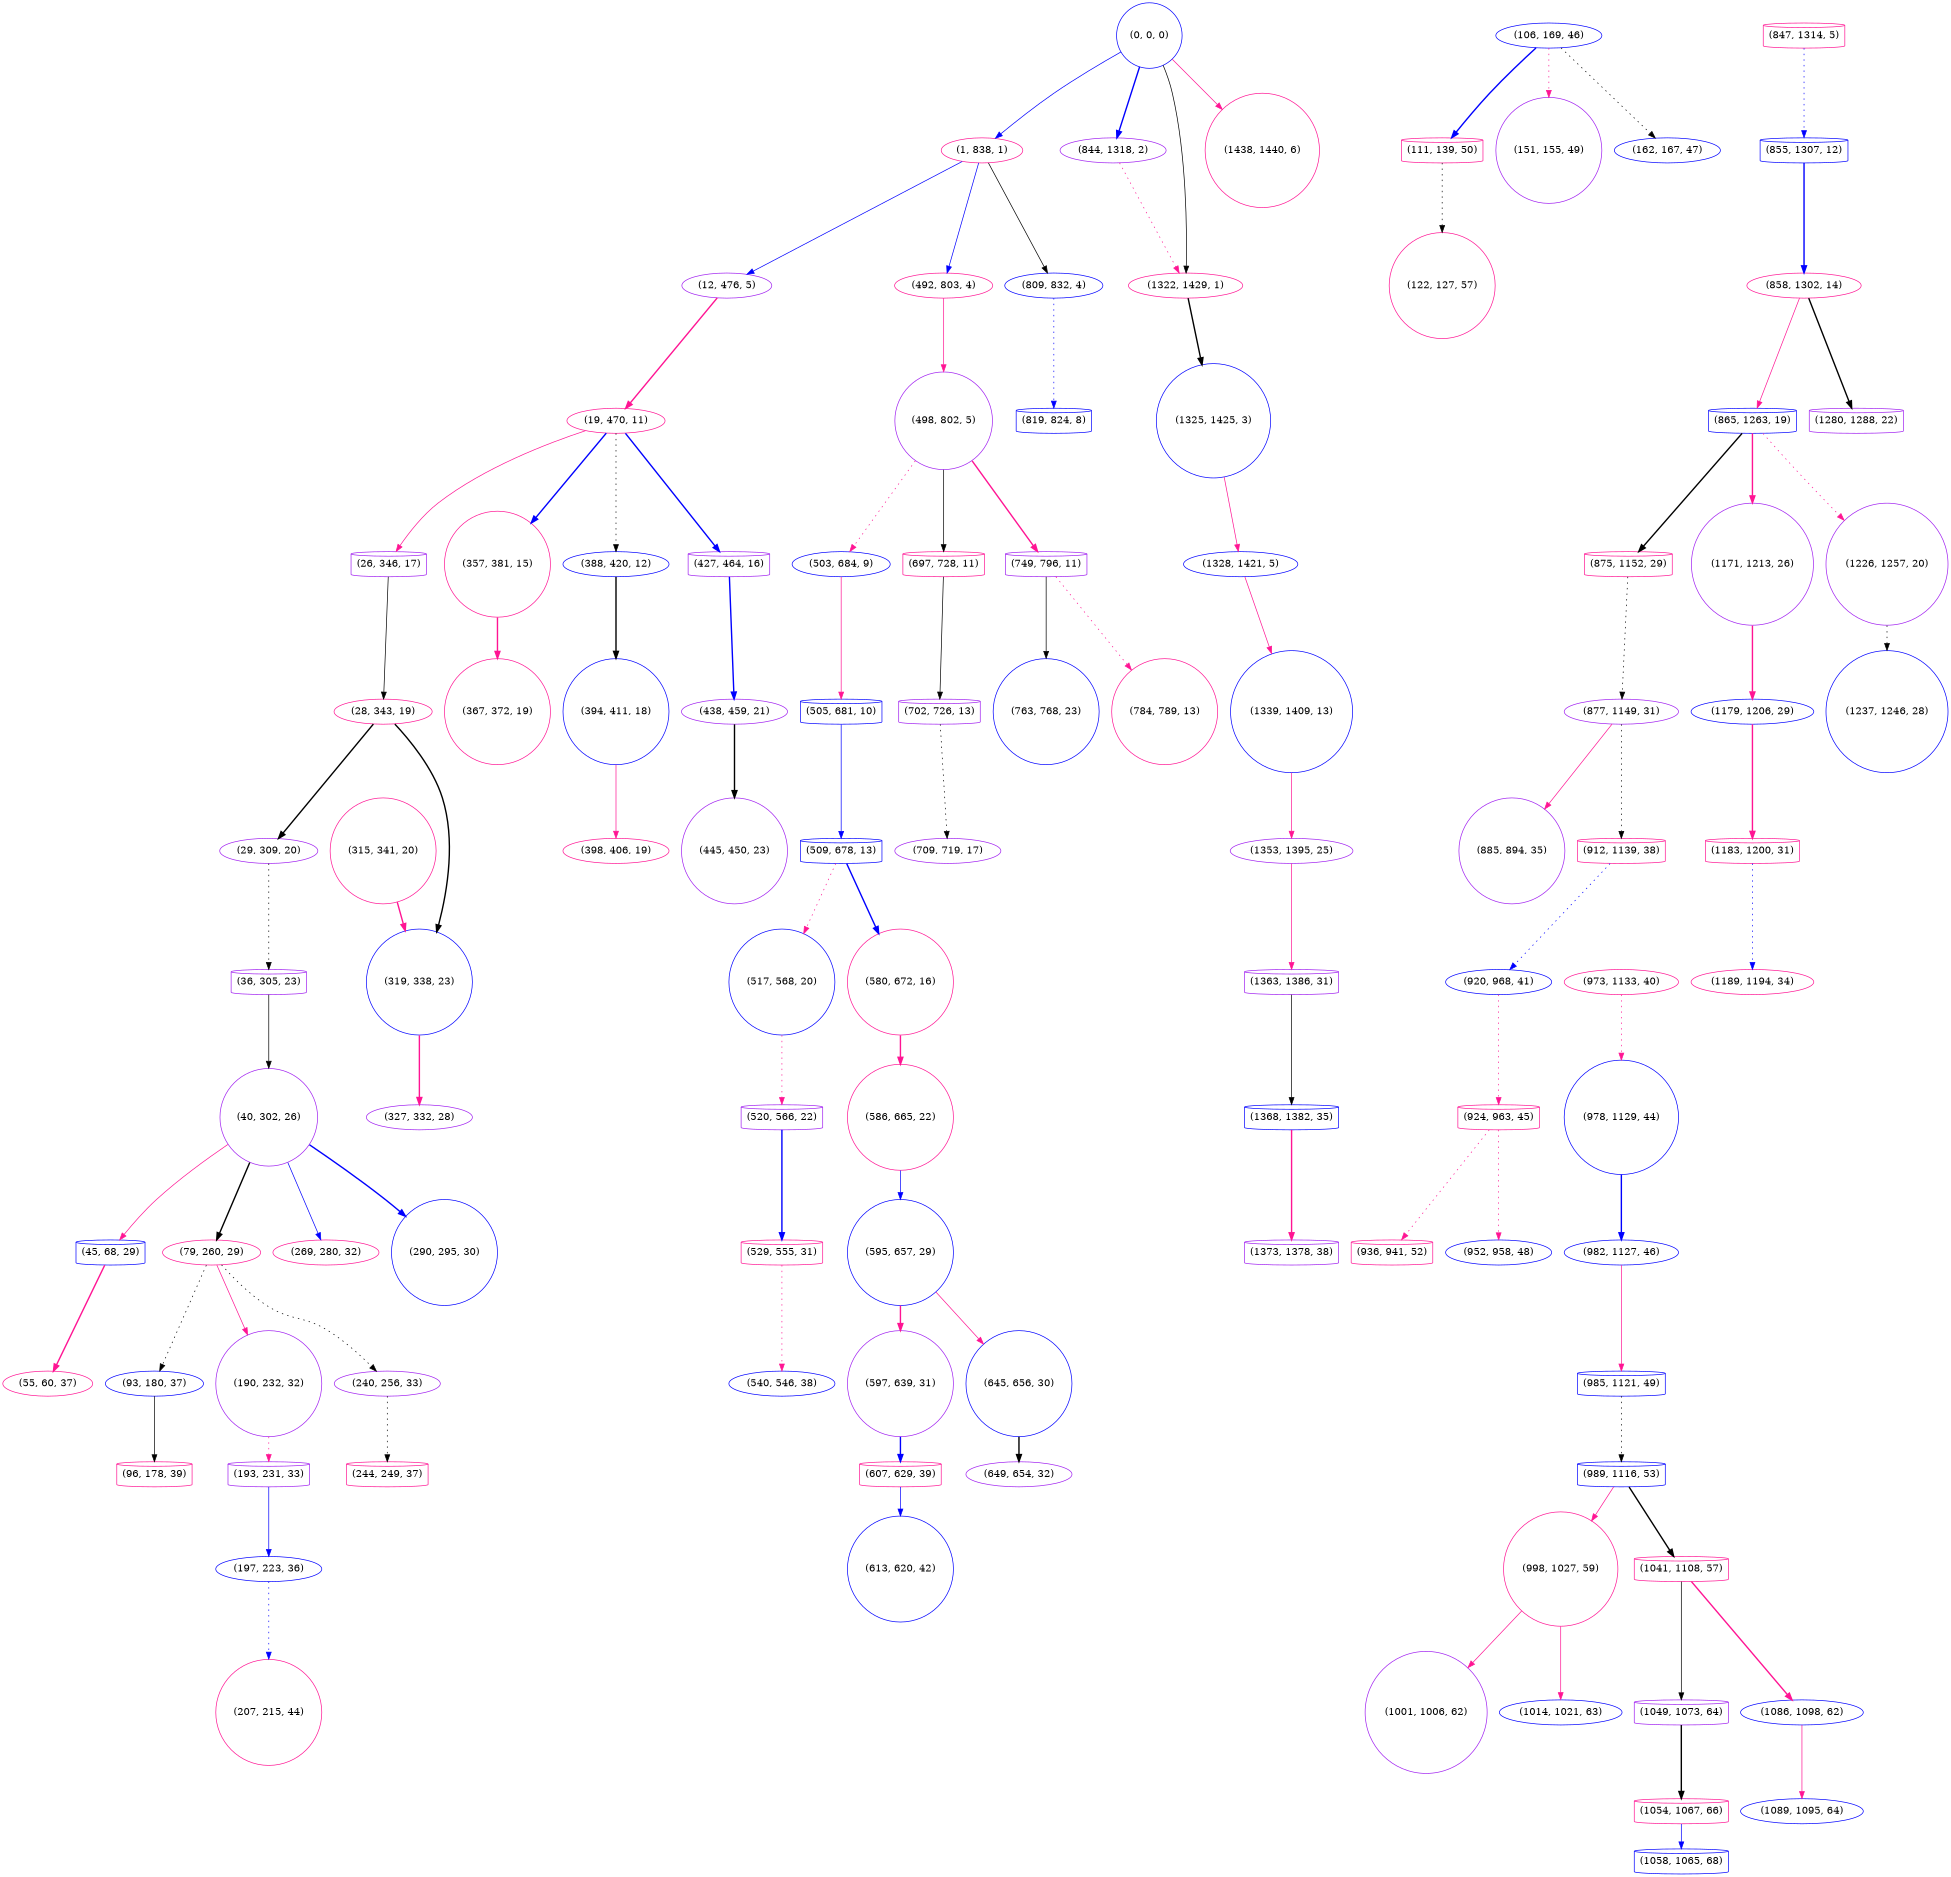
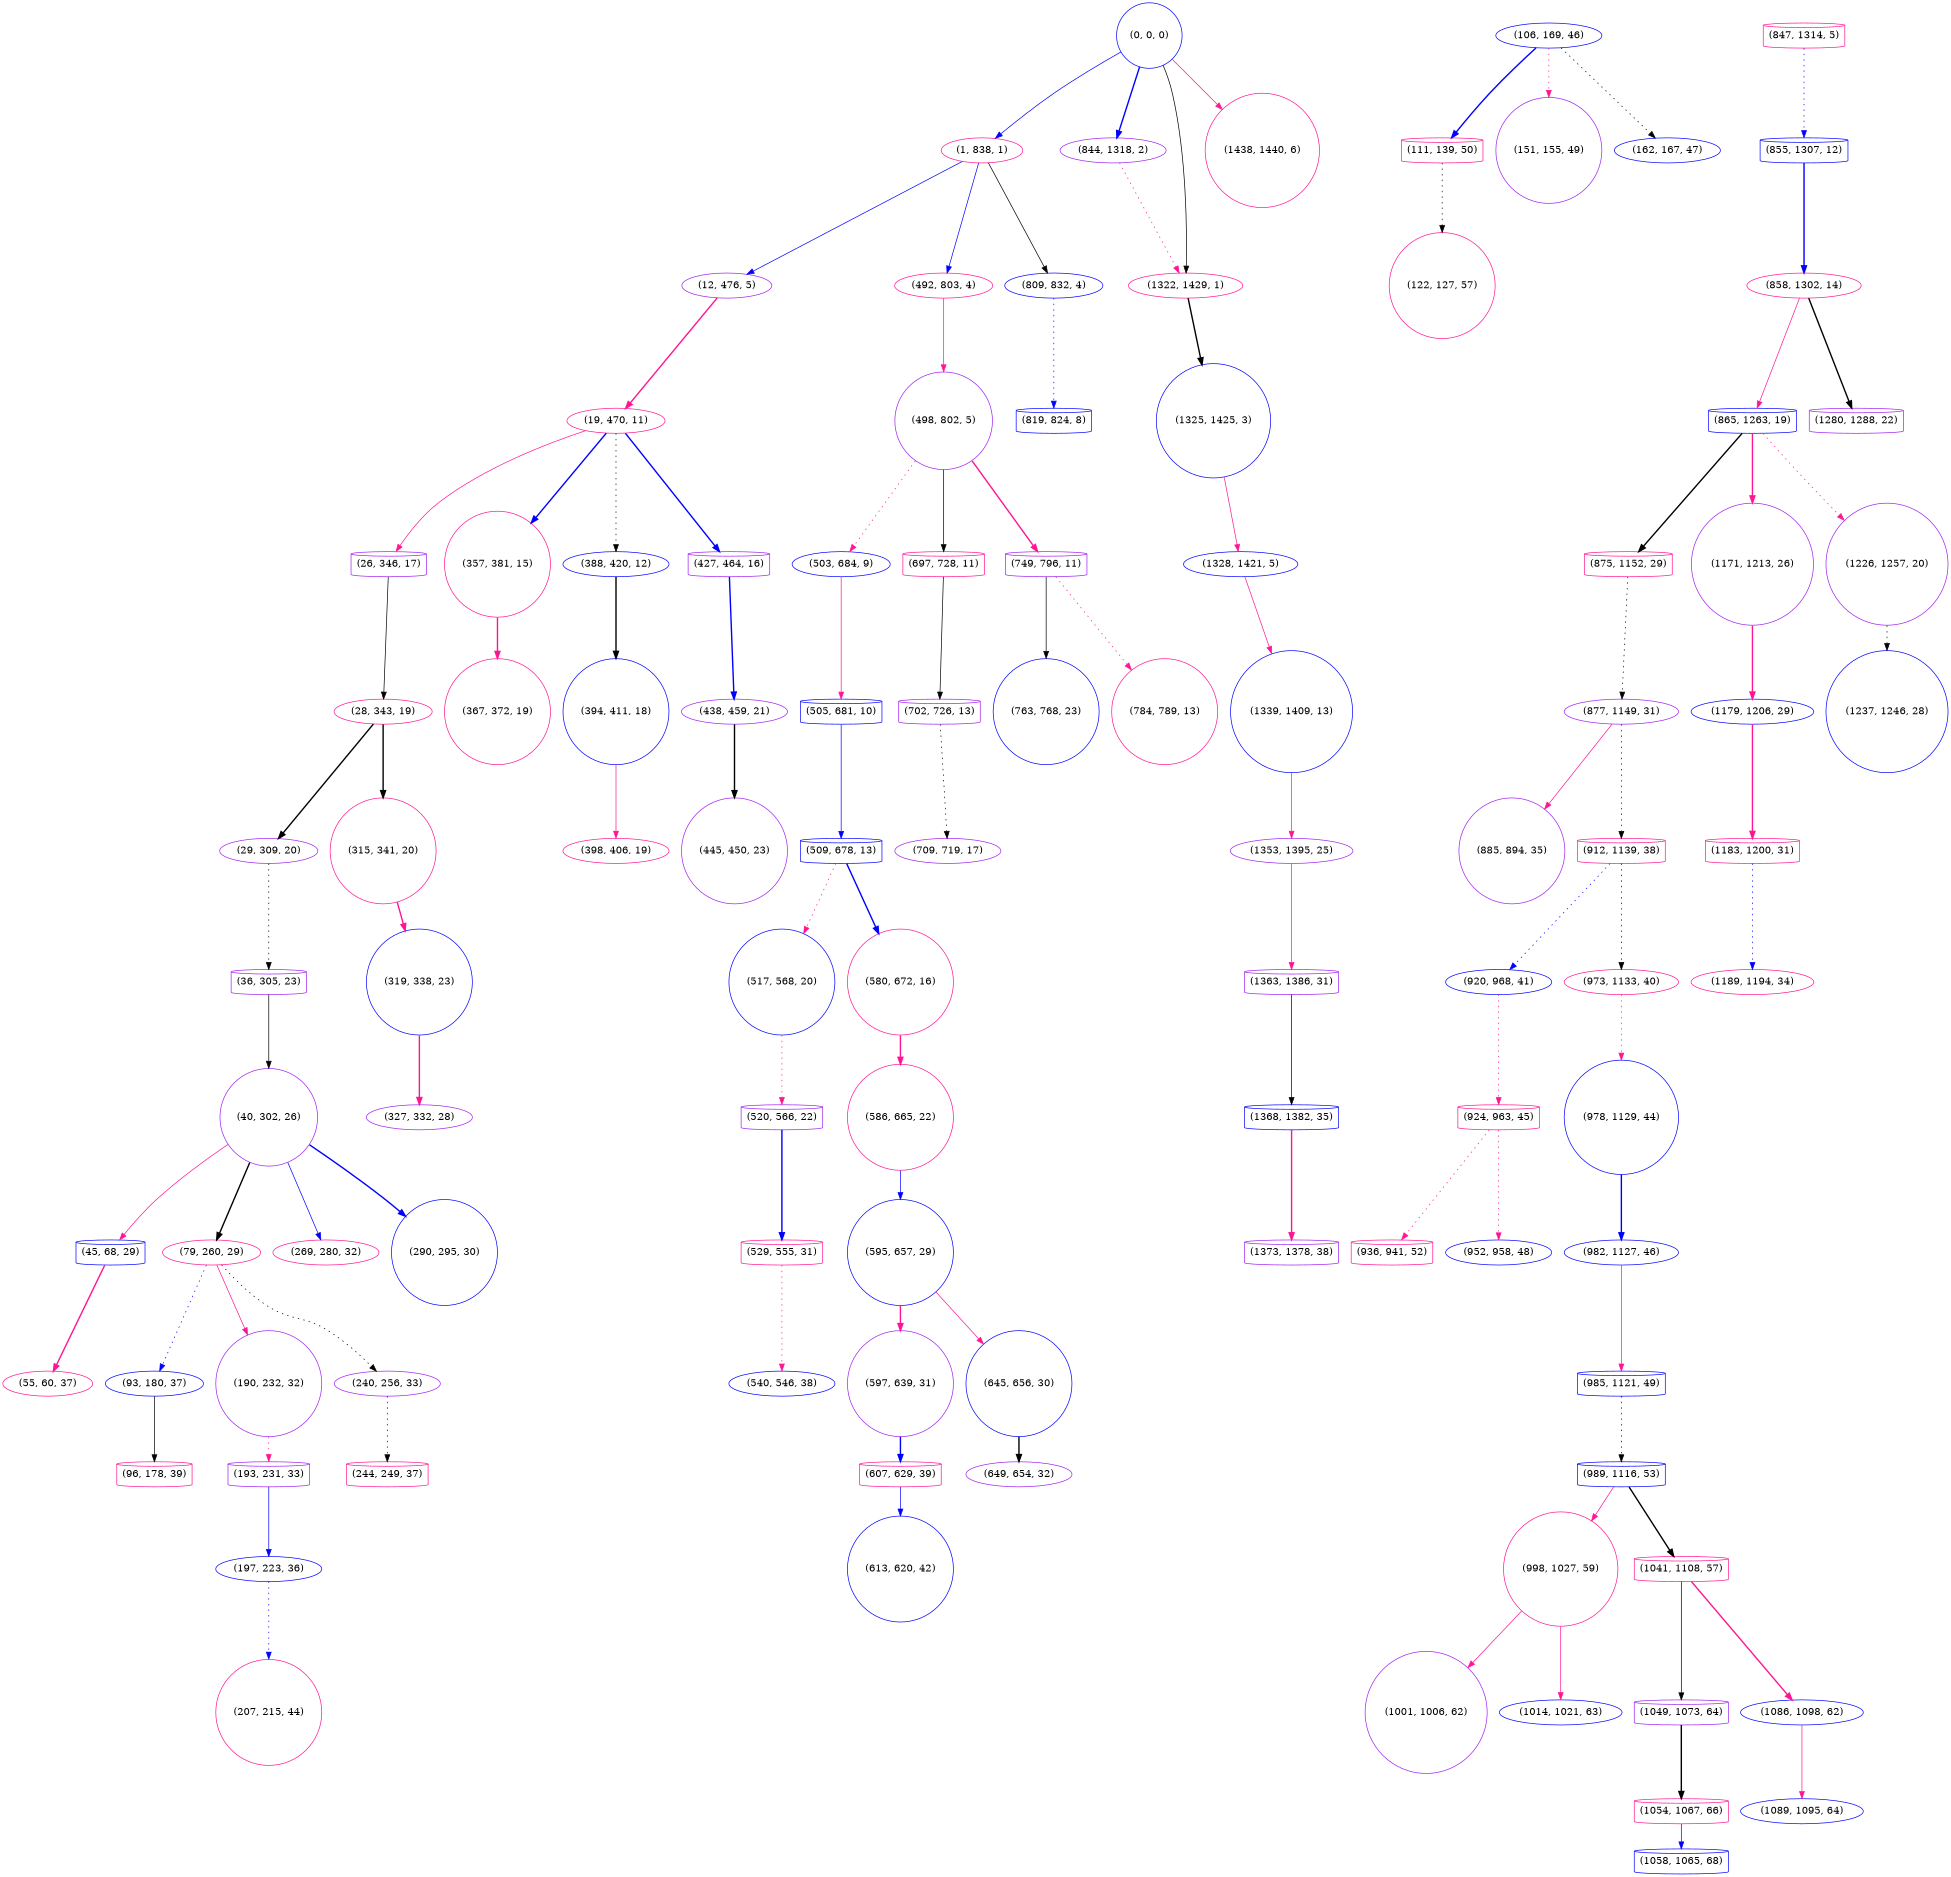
edge "(28, 343, 19)" -> "(319, 338, 23)": now "(28, 343, 19)" -> "(315, 341, 20)"
edge "(912, 1139, 38)" -> "(973, 1133, 40)": added
edge "(79, 260, 29)" -> "(93, 180, 37)": color black -> blue
